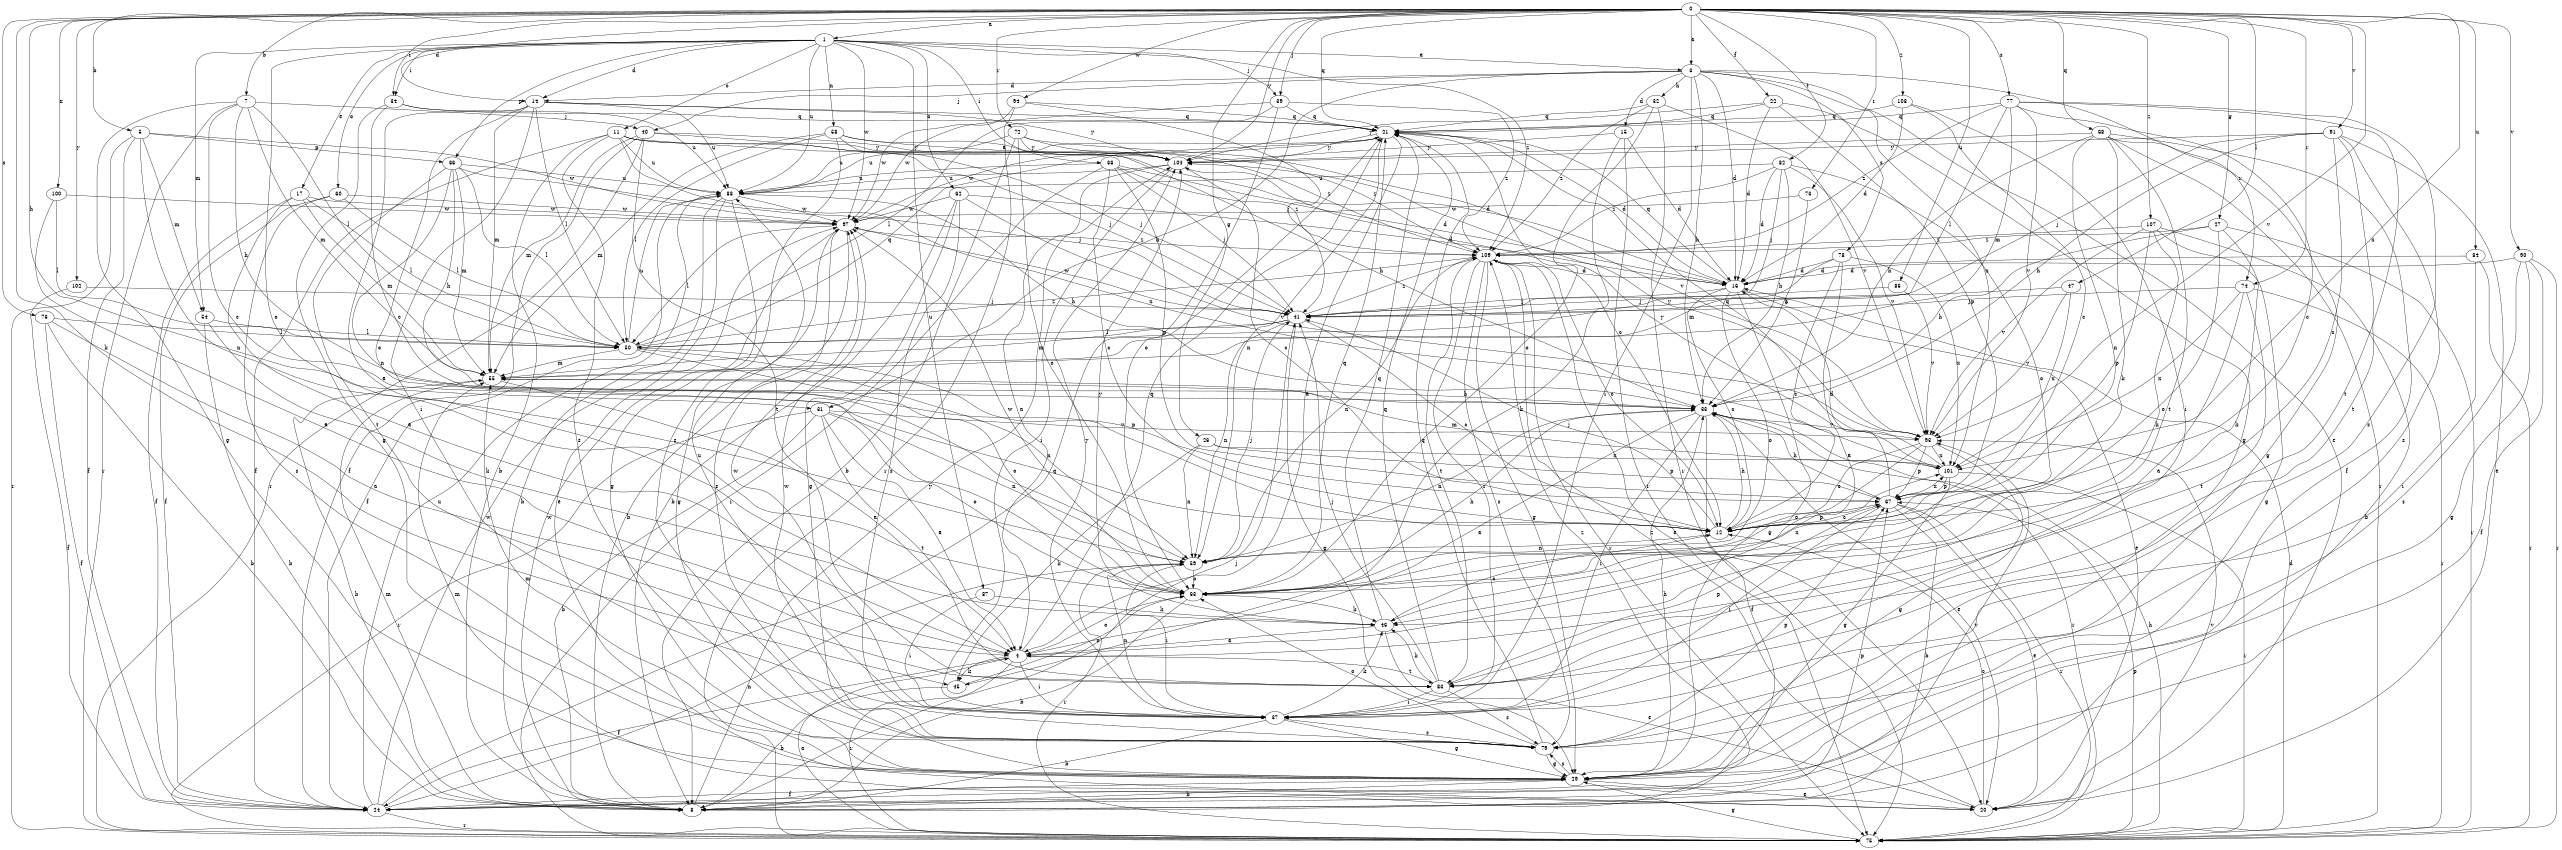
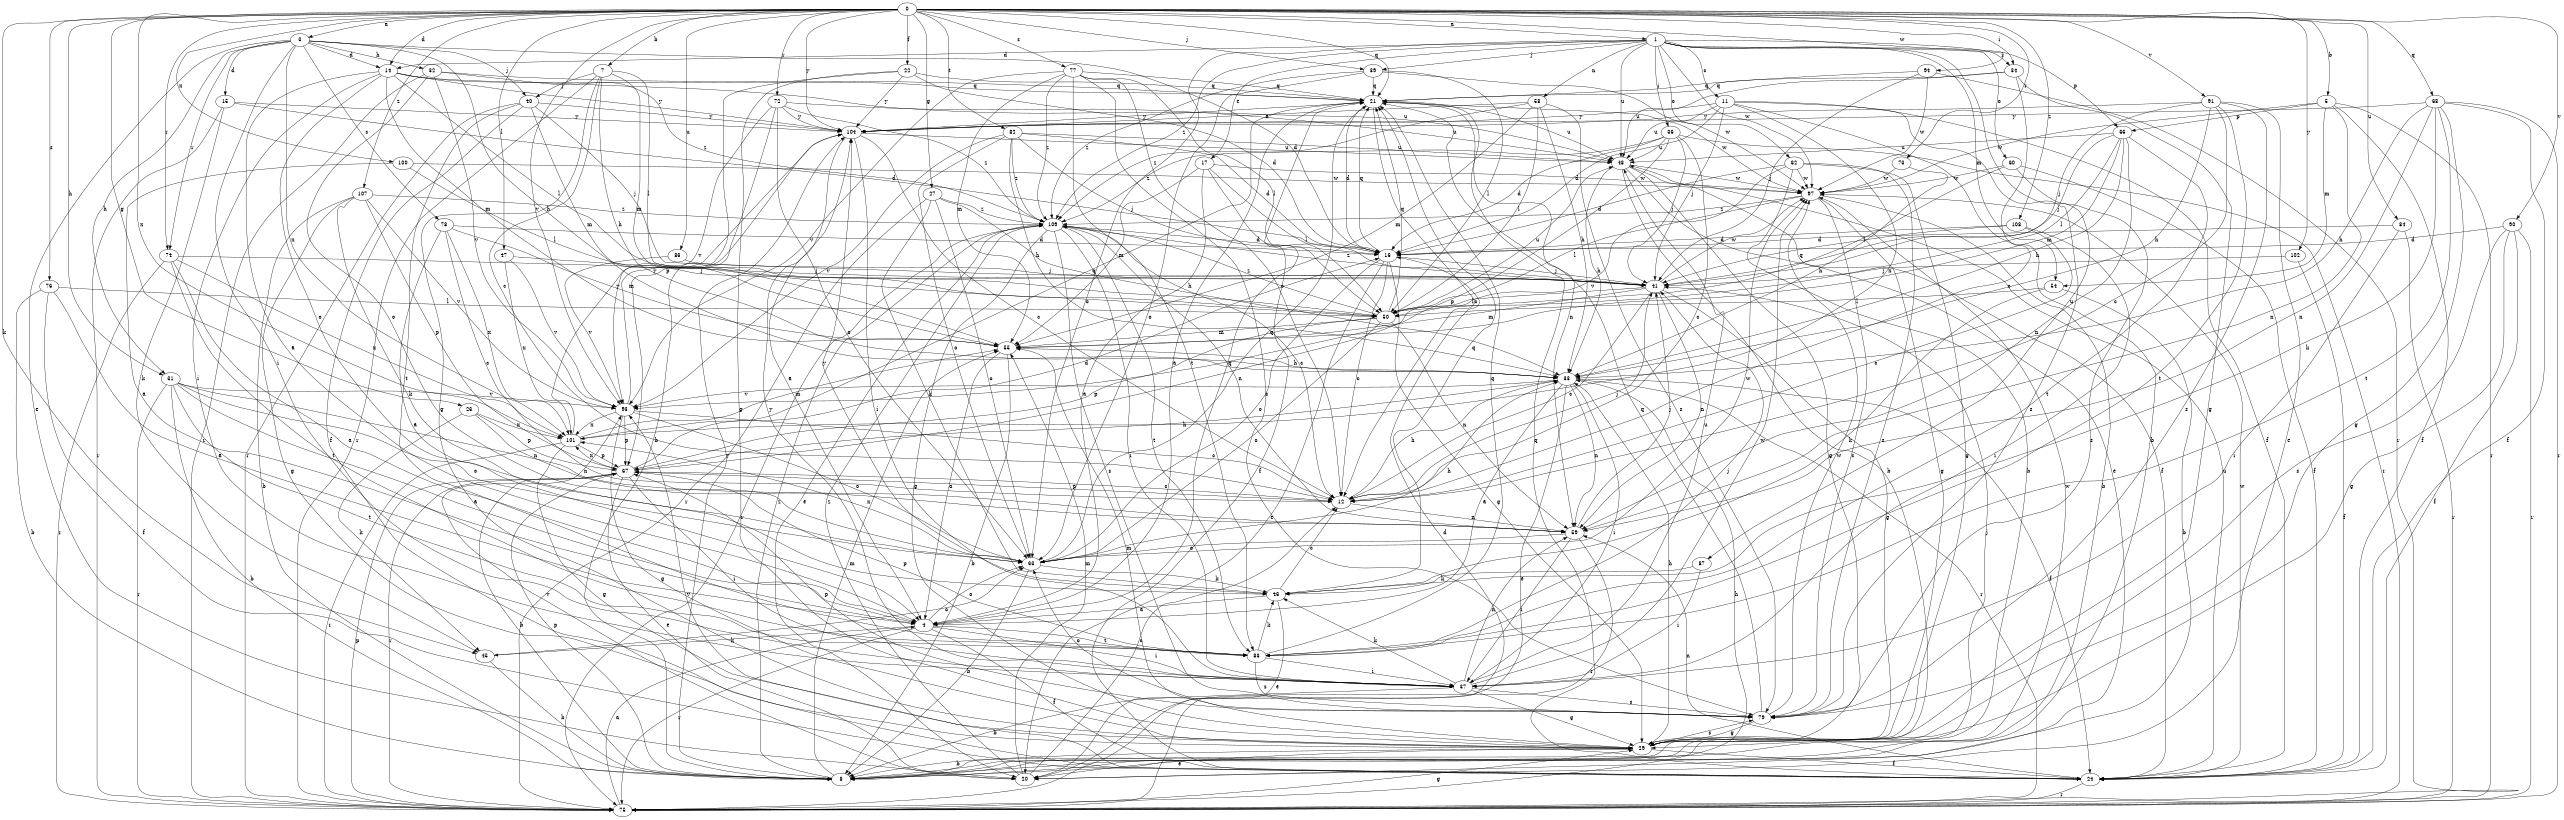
edge "1" -> "3": removed, label "a"
edge "108" -> "21": now "108" -> "41"
node "88": label "88" -> "48"
